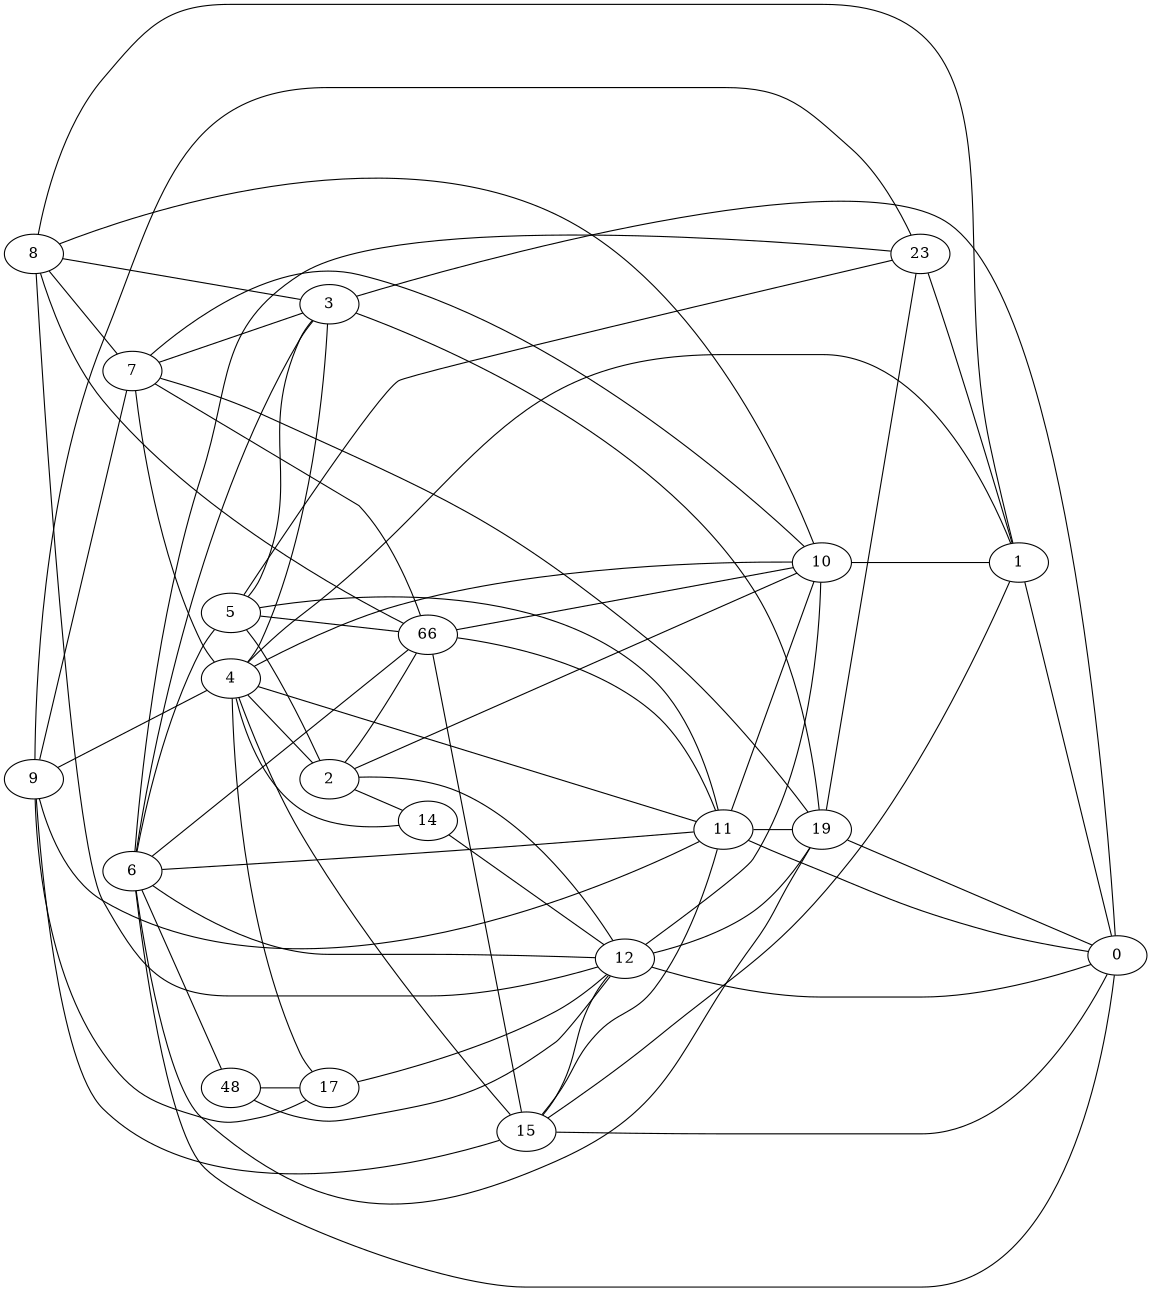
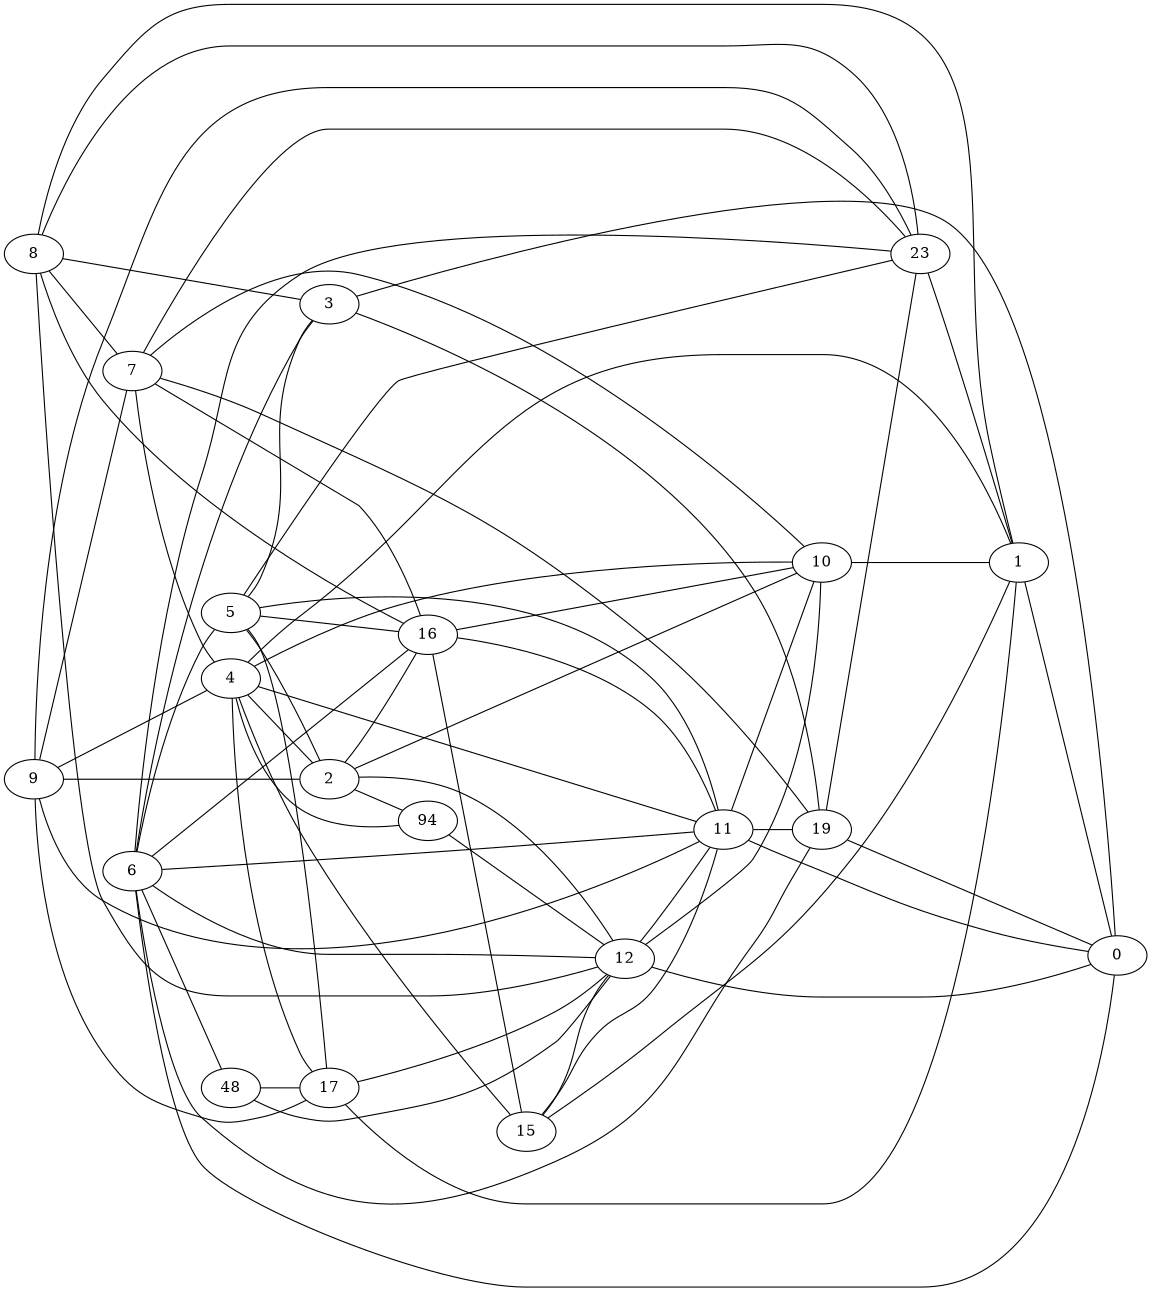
edge "8" -- "10": now "8" -- "23"
edge "3" -- "7": now "23" -- "7"
edge "3" -- "4": removed
node "66": label "66" -> "16"
node "14": label "14" -> "94"
edge "5" -- "17": added
edge "19" -- "12": now "11" -- "12"
edge "0" -- "15": removed
edge "9" -- "15": now "9" -- "2"
edge "1" -- "17": added
